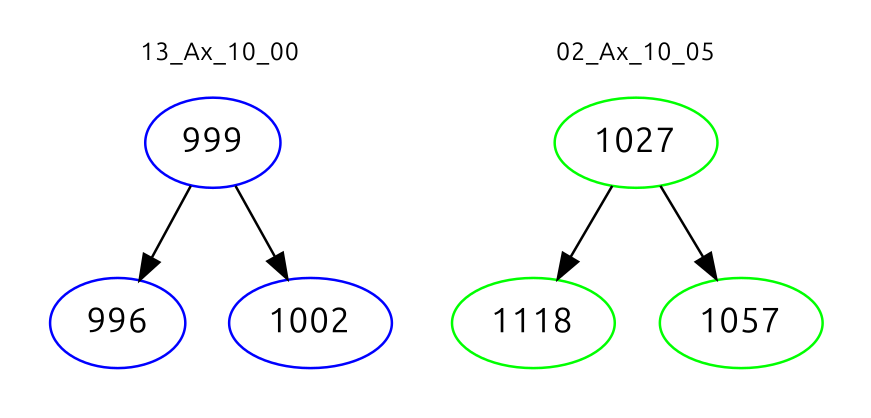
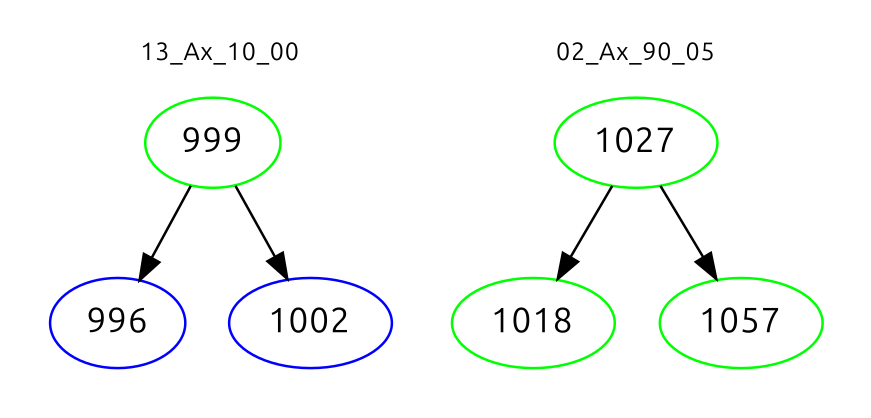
cluster "02_Ax_10_05": label "02_Ax_10_05" -> "02_Ax_90_05"
node "999": color blue -> green
node "1118": label "1118" -> "1018"
